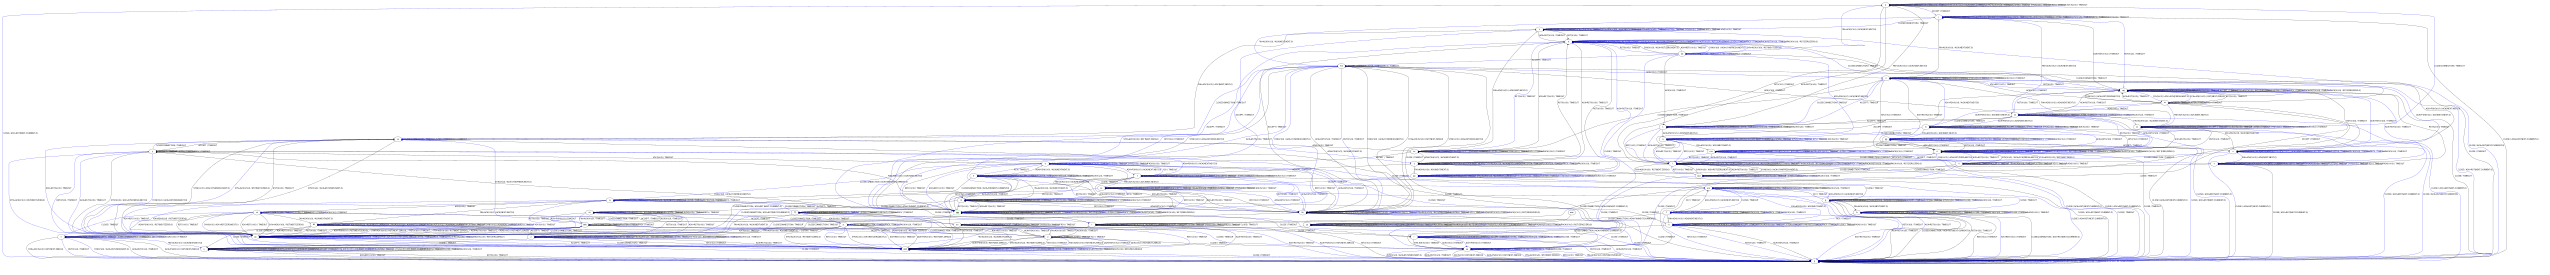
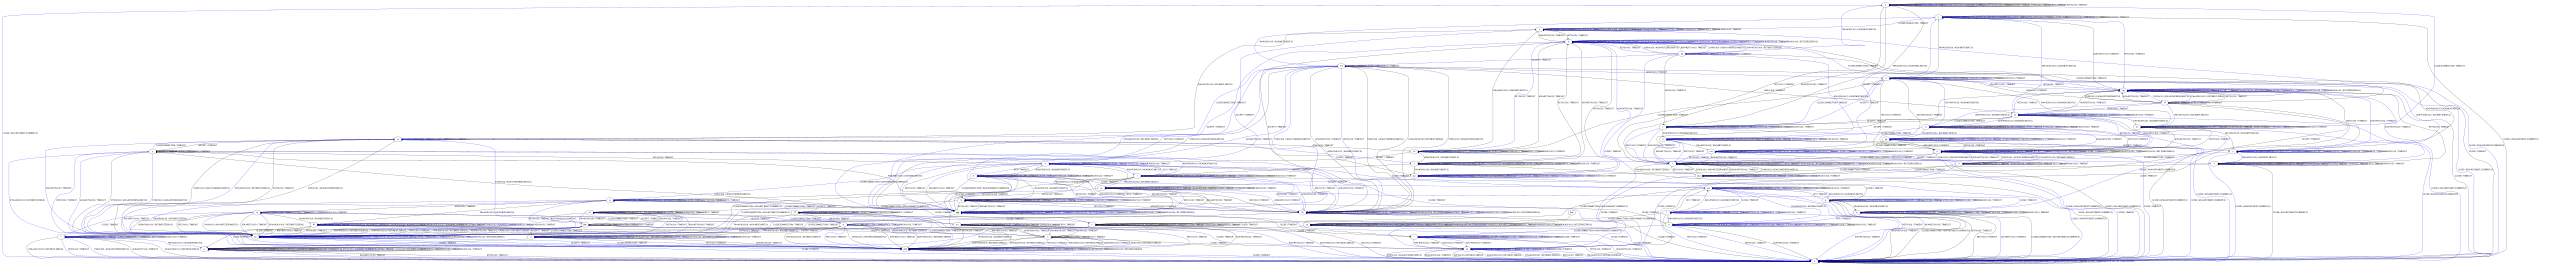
edge "a" -> "j": now "ccc" -> "j"
edge "uu" -> "ee": now "uu" -> "pp"
edge "mm" -> "ee": removed, label "CLOSE / TIMEOUT"
edge "w" -> "jj": now "w" -> "b"
